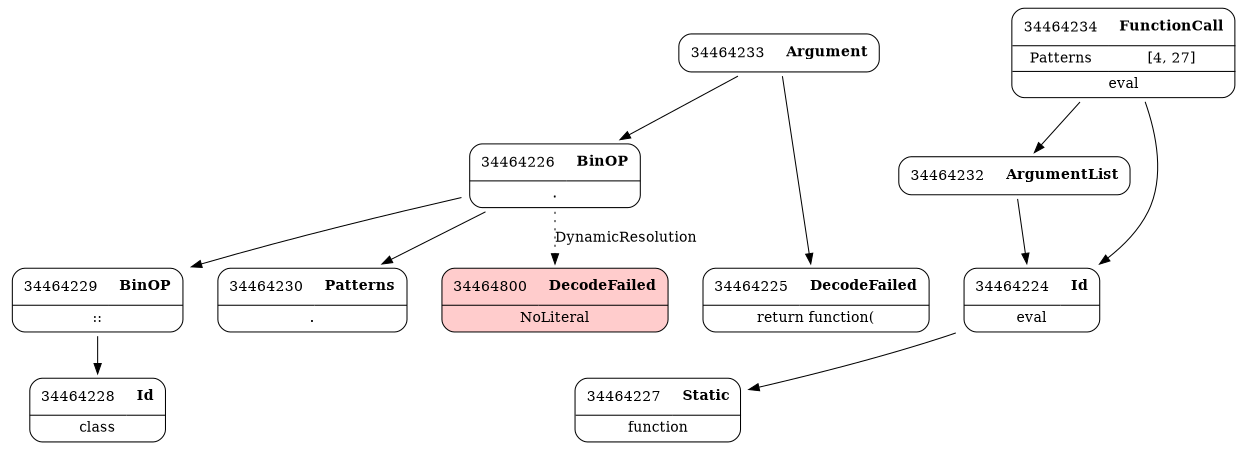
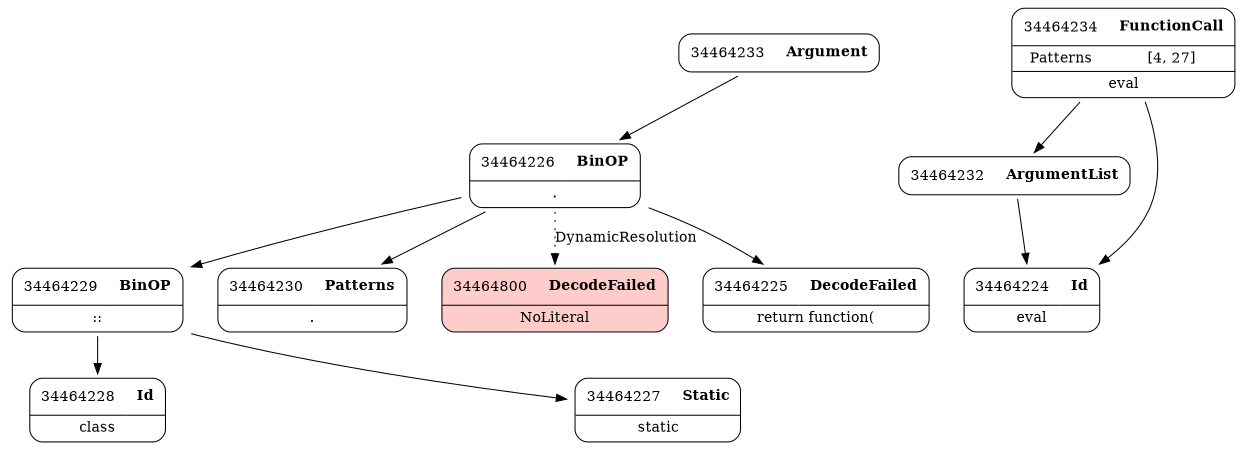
edge "34464233" -> "34464225": now "34464226" -> "34464225"
edge "34464224" -> "34464227": now "34464229" -> "34464227"
node "34464227": text "function" -> "static"
